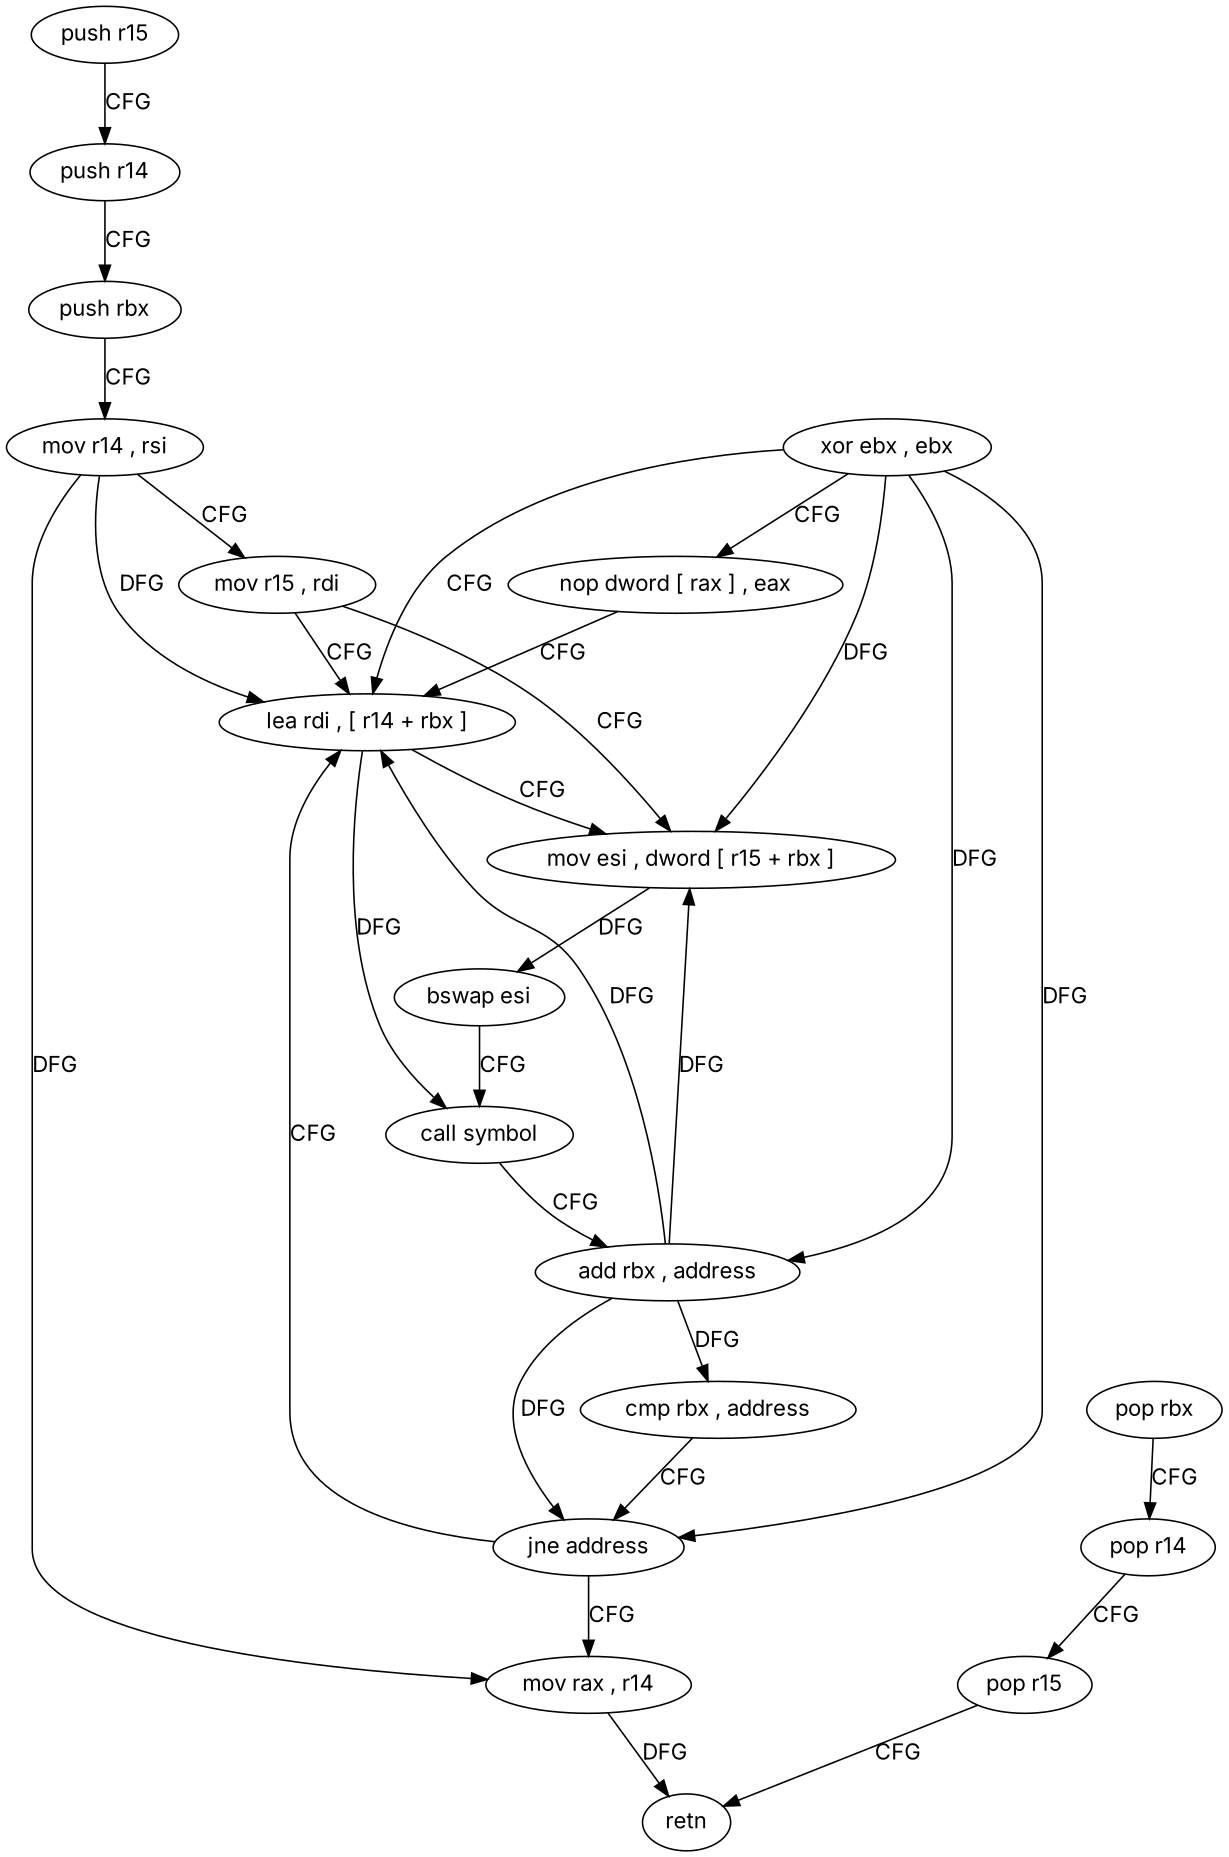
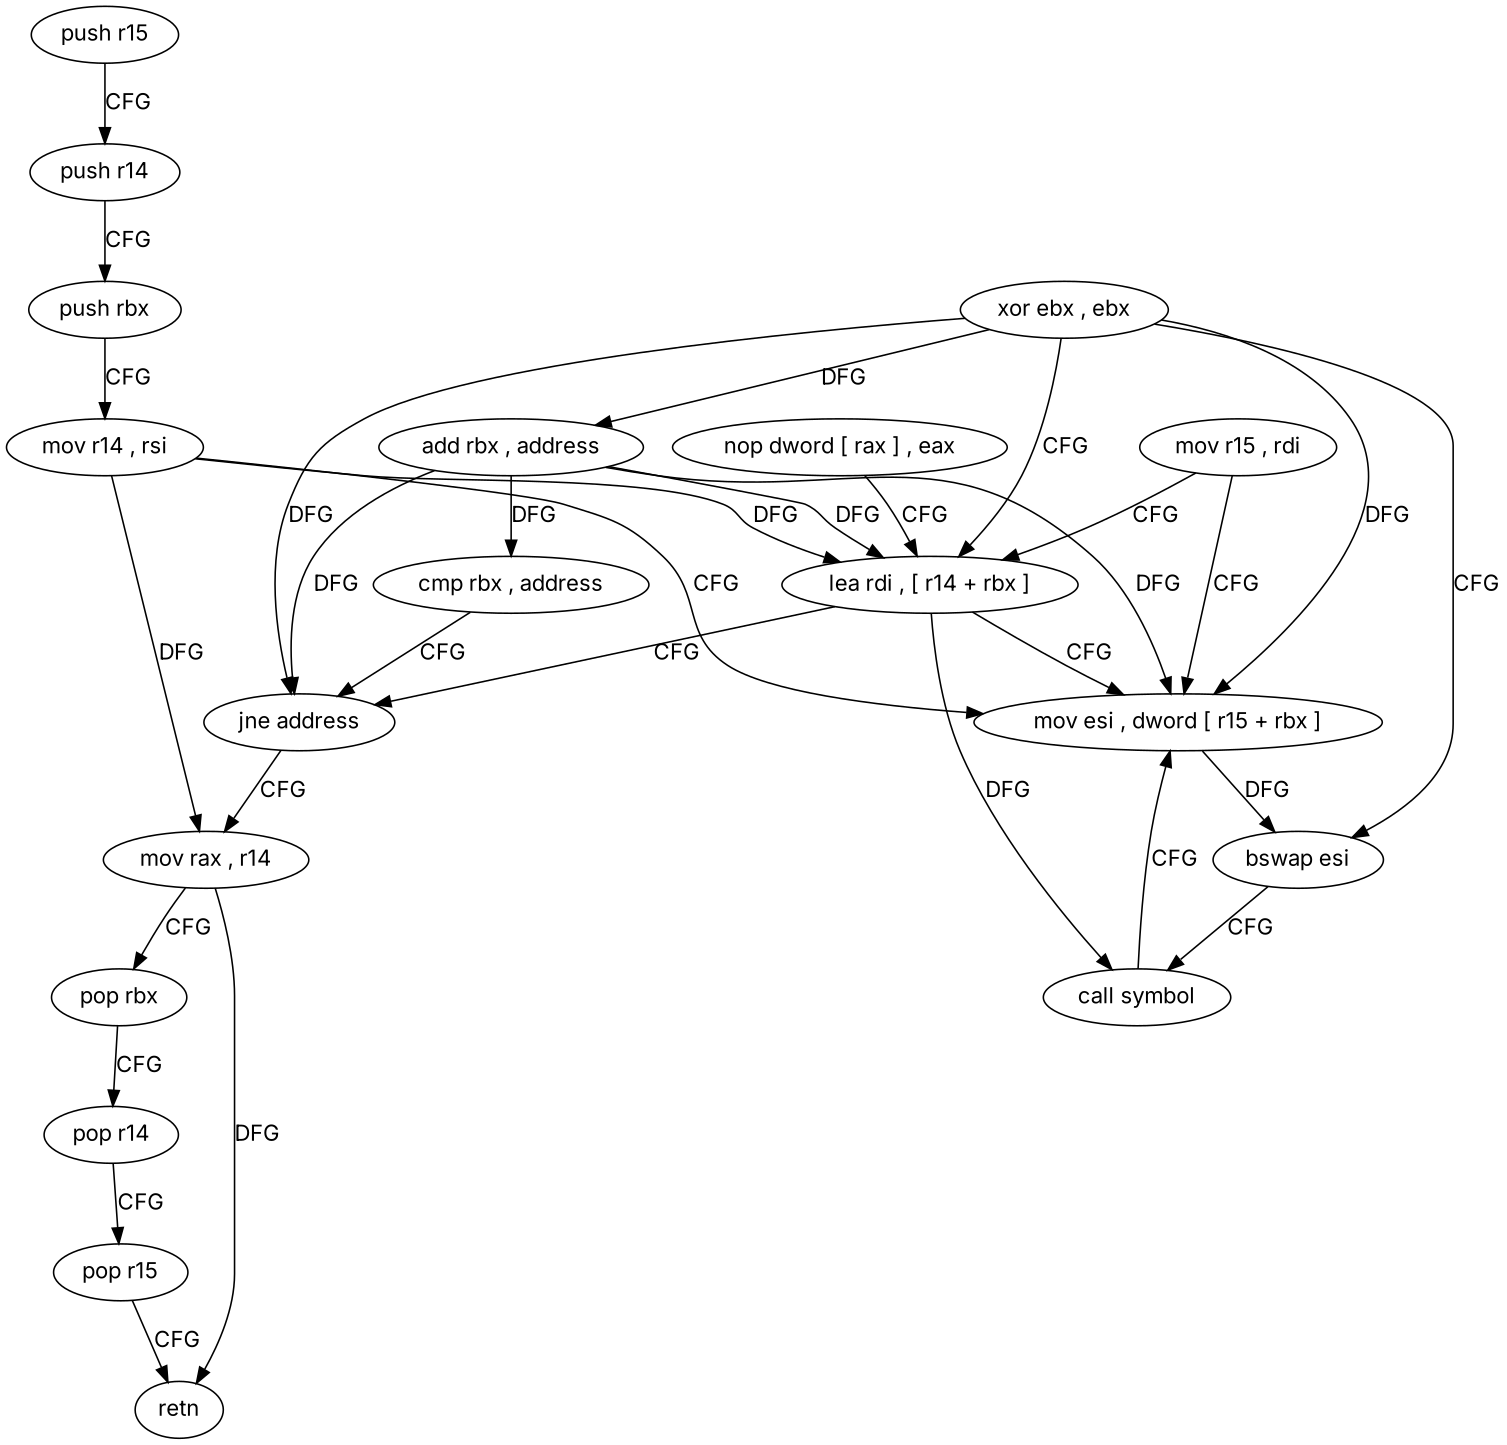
edge "mov r14 , rsi" -> "mov r15 , rdi": now "mov r14 , rsi" -> "mov esi , dword [ r15 + rbx ]"
edge "xor ebx , ebx" -> "nop dword [ rax ] , eax": now "xor ebx , ebx" -> "bswap esi"
edge "mov rax , r14" -> "pop rbx": added, label "CFG"
edge "call symbol" -> "add rbx , address": now "call symbol" -> "mov esi , dword [ r15 + rbx ]"
edge "jne address" -> "lea rdi , [ r14 + rbx ]": reversed
